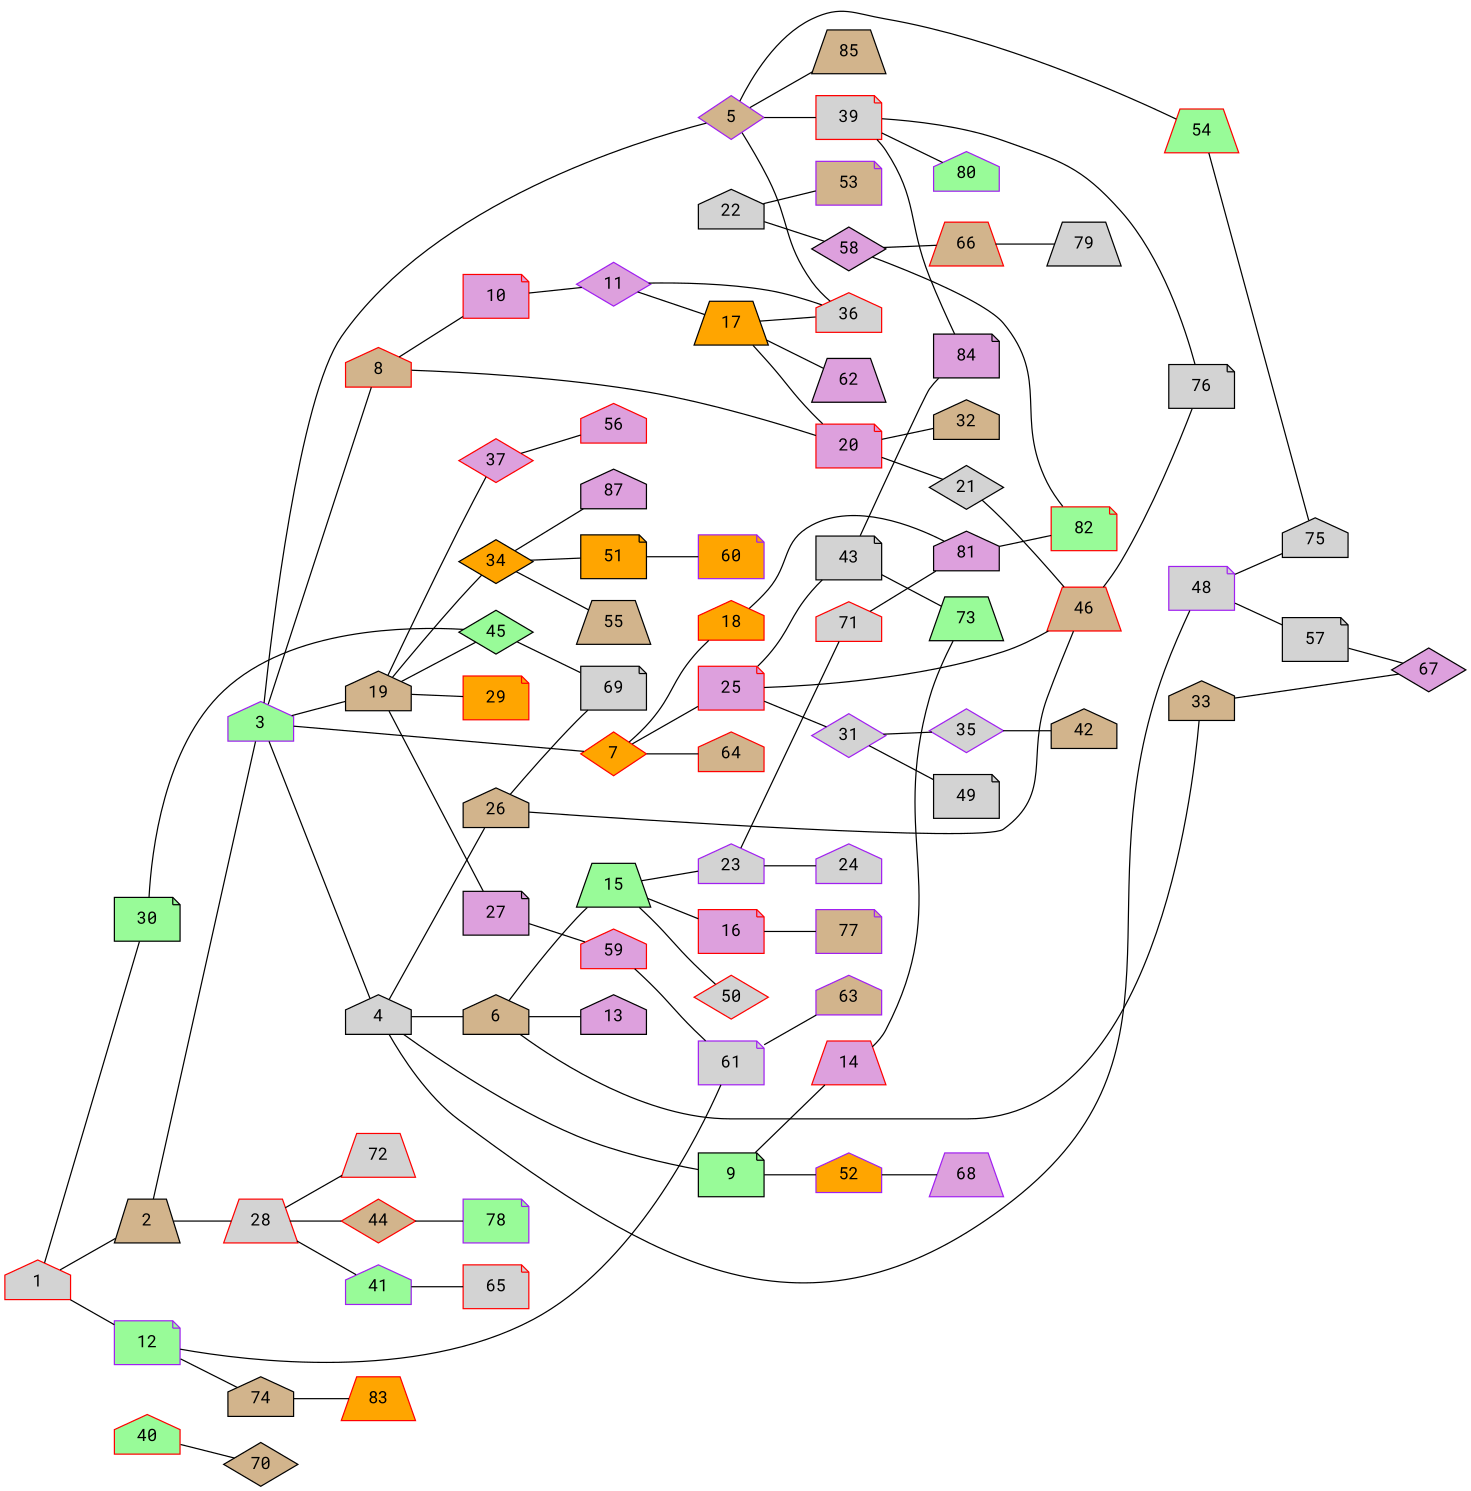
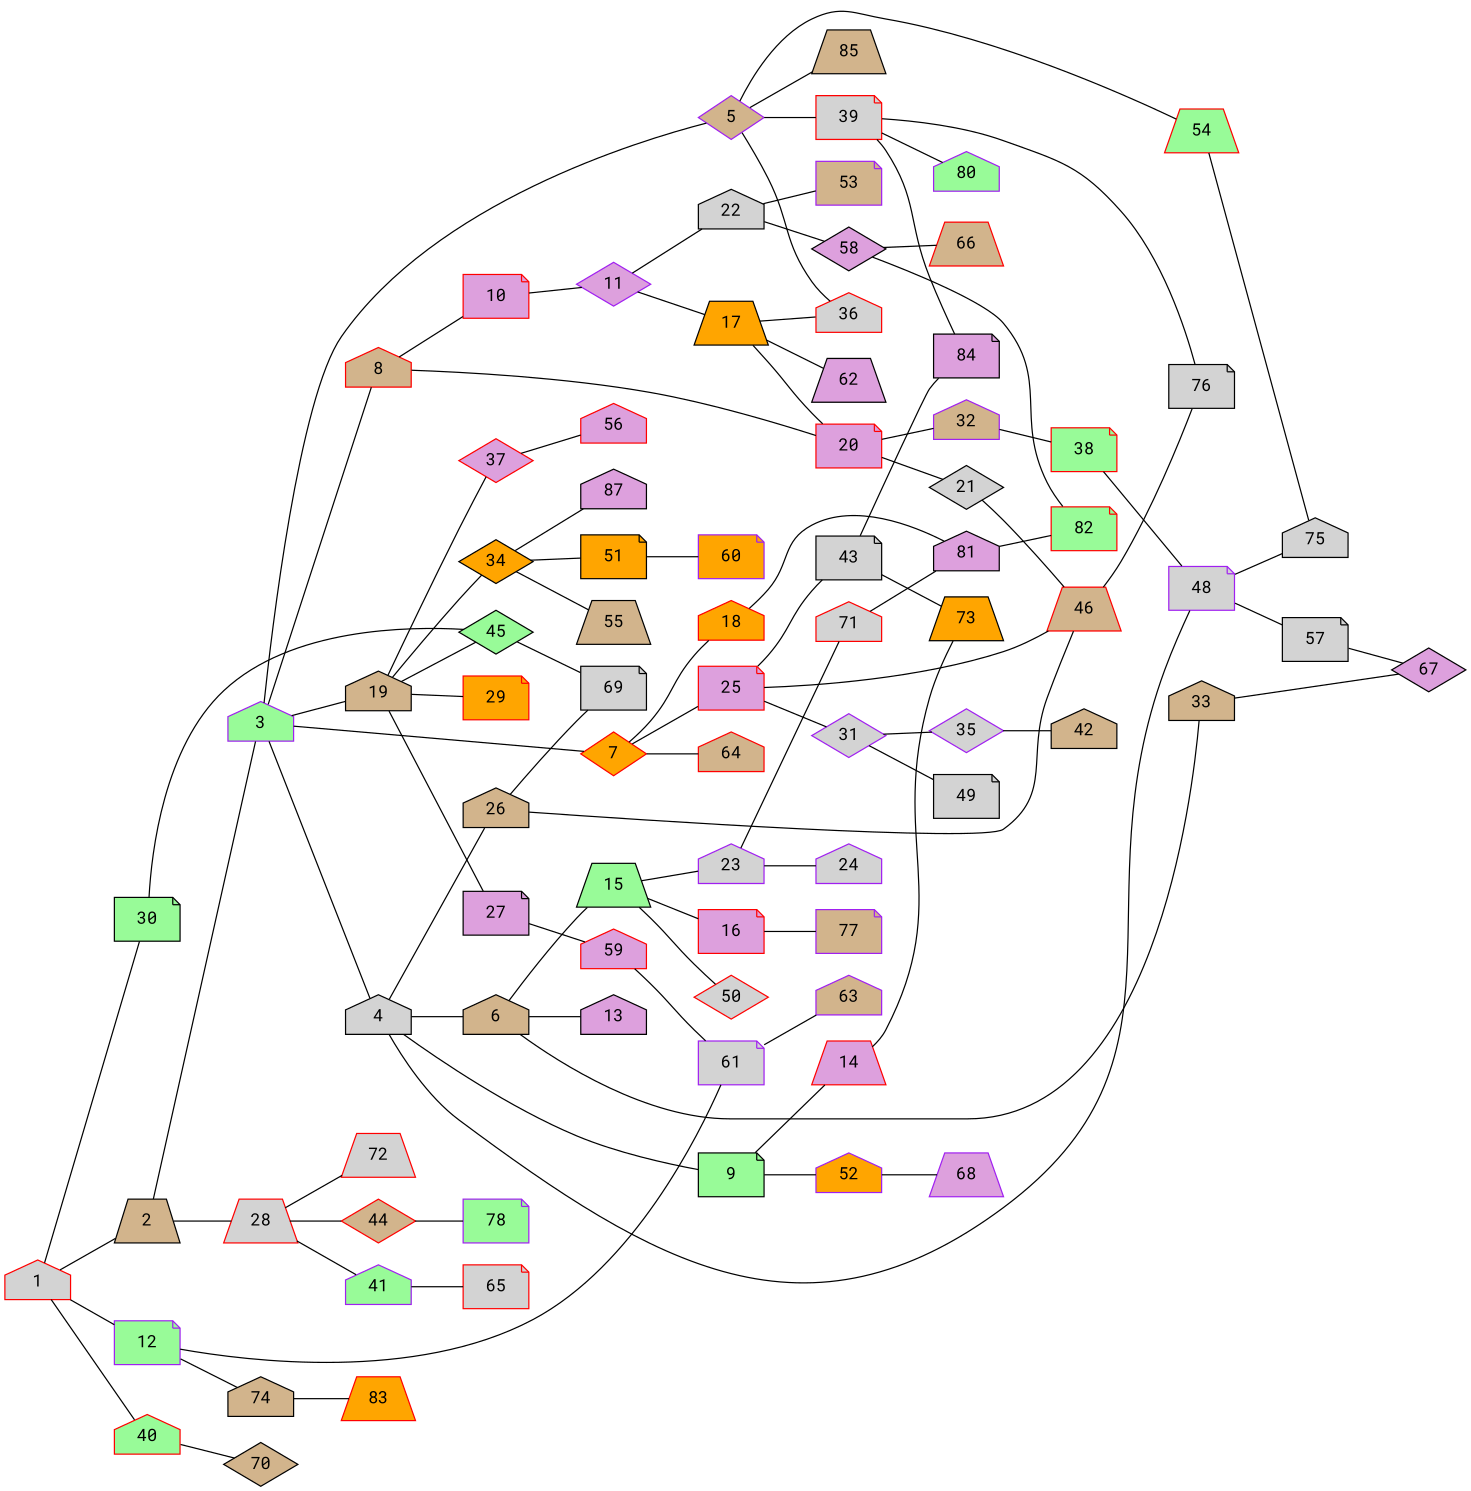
node "79": removed
edge "11" -- "36": now "11" -- "22"
node "32": color black -> purple
node "38": added
node "73": fillcolor palegreen -> orange
edge "1" -- "40": added
